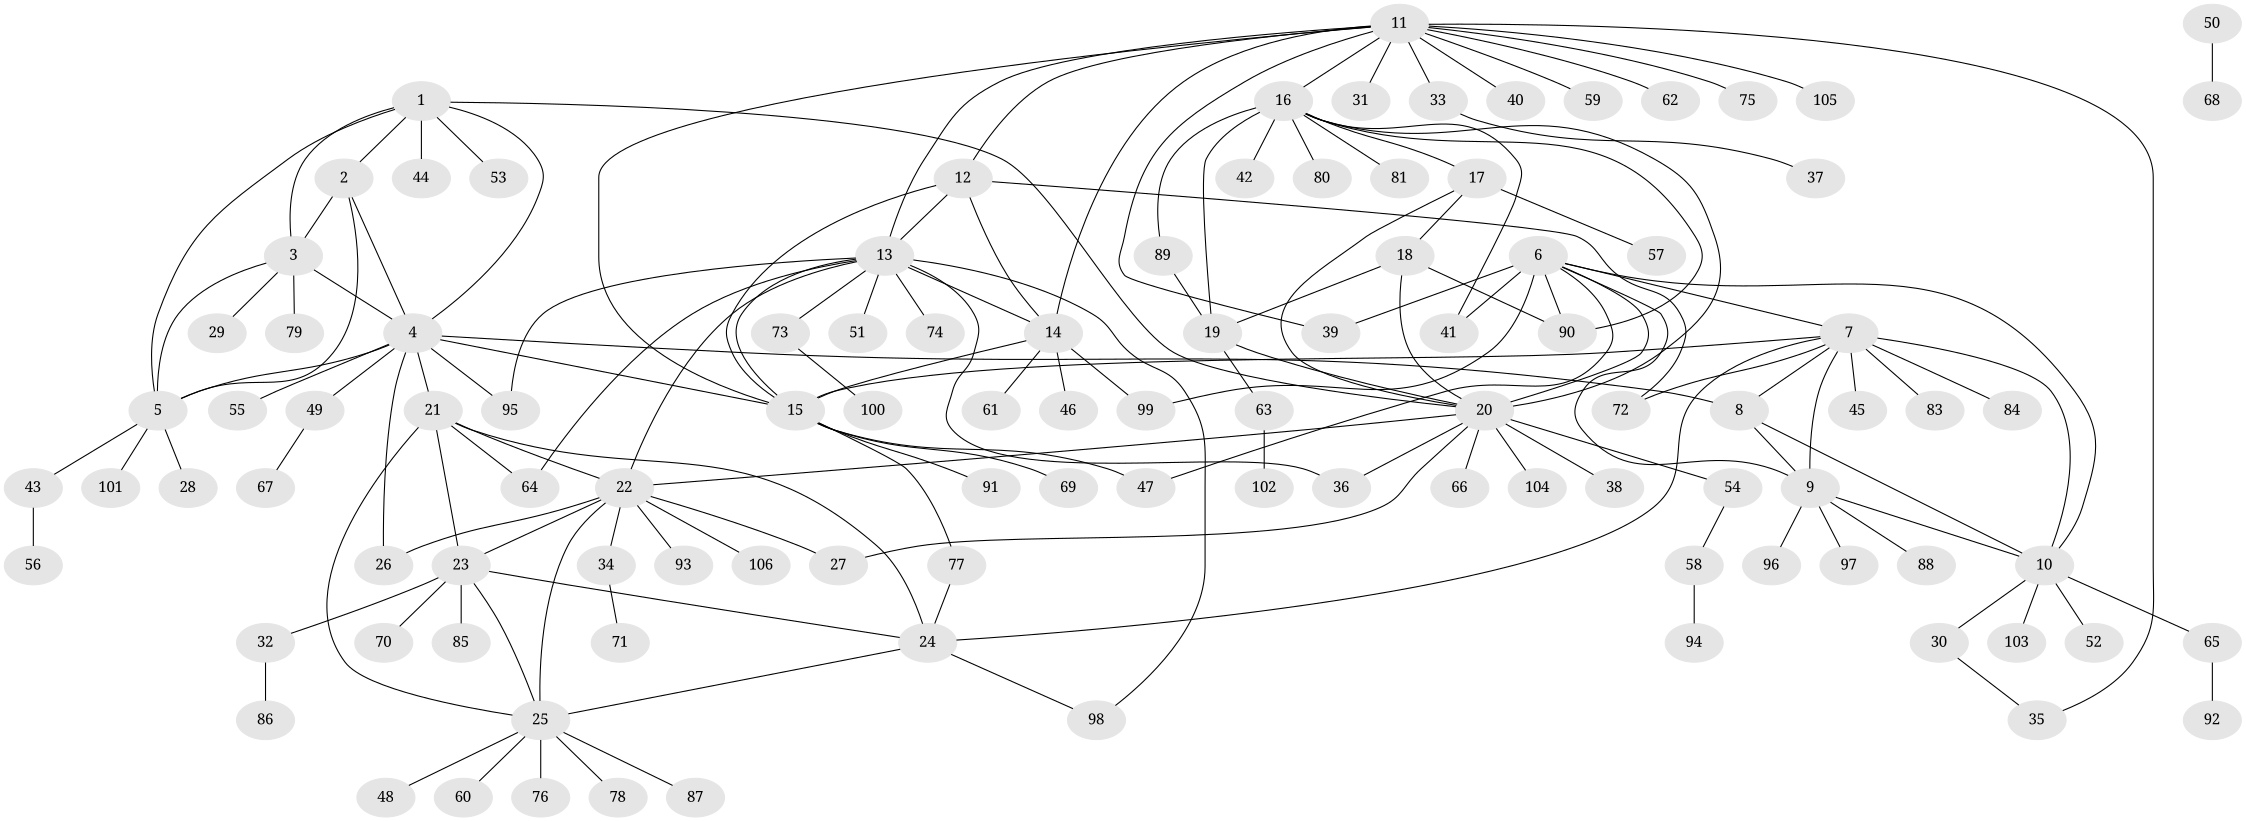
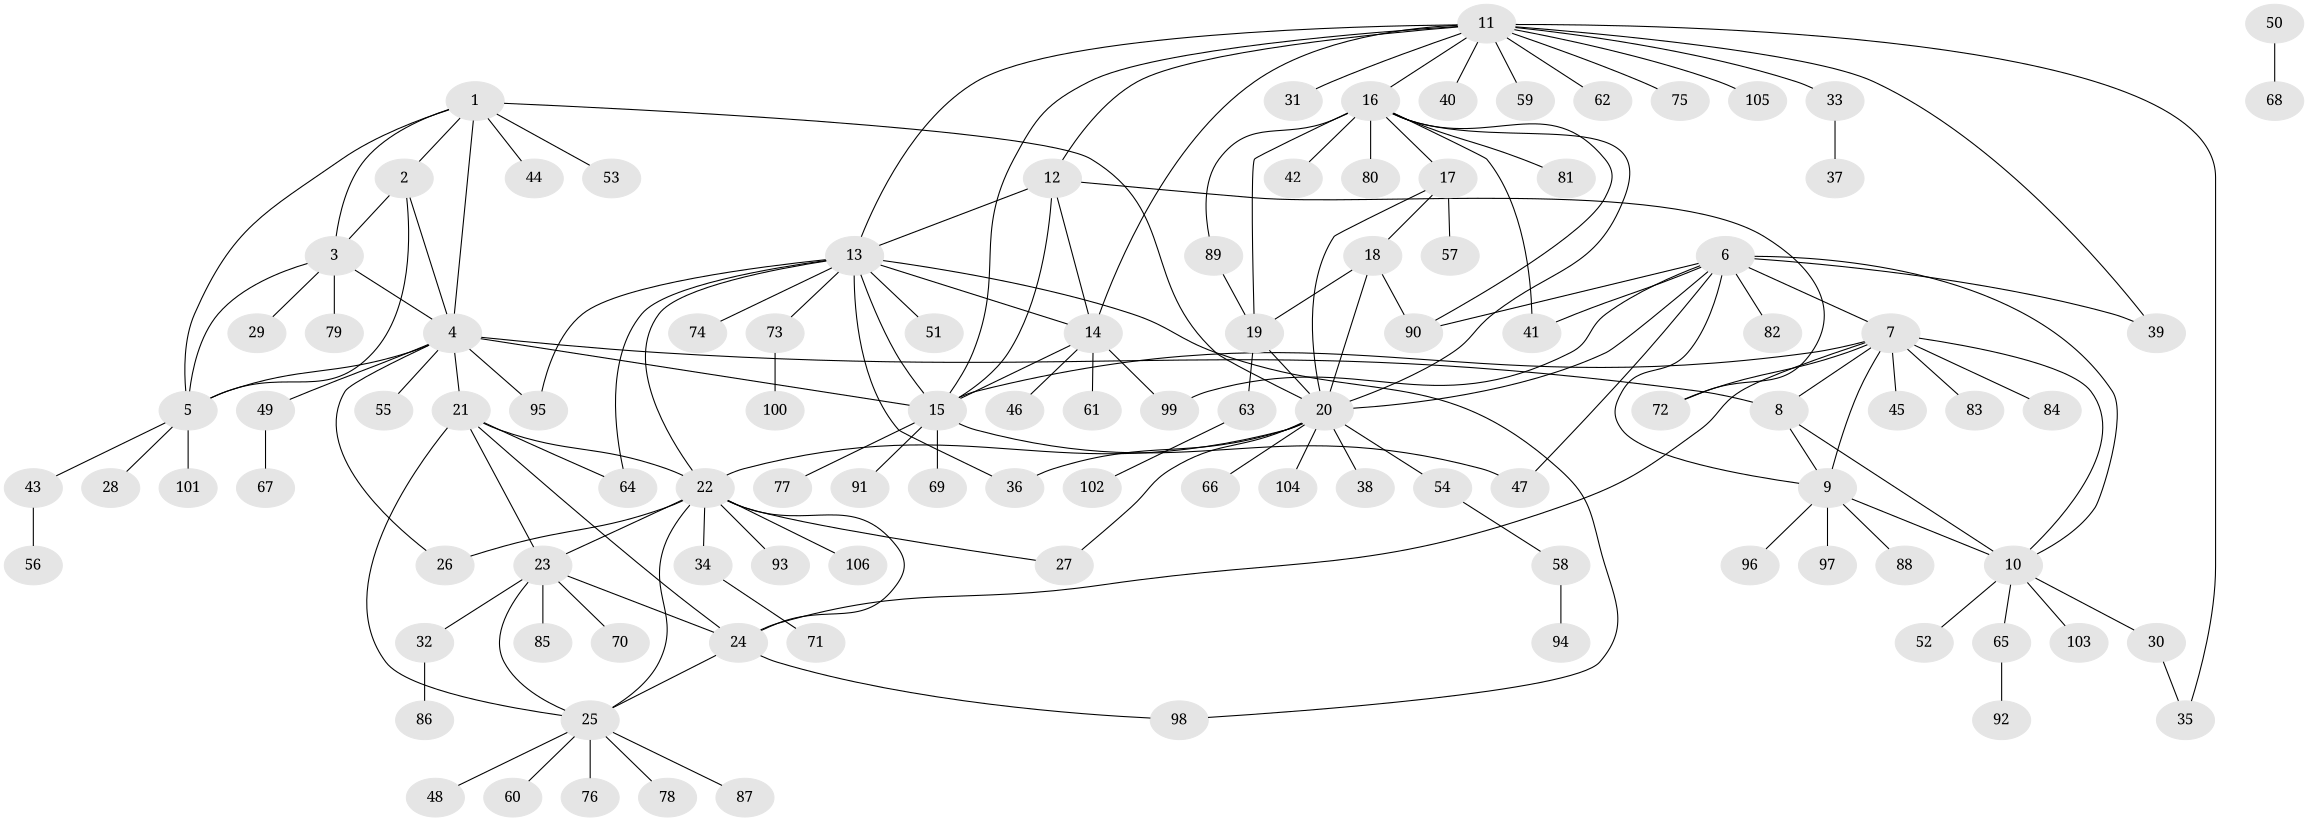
node "82": added
edge "77" -- "24": now "22" -- "24"
